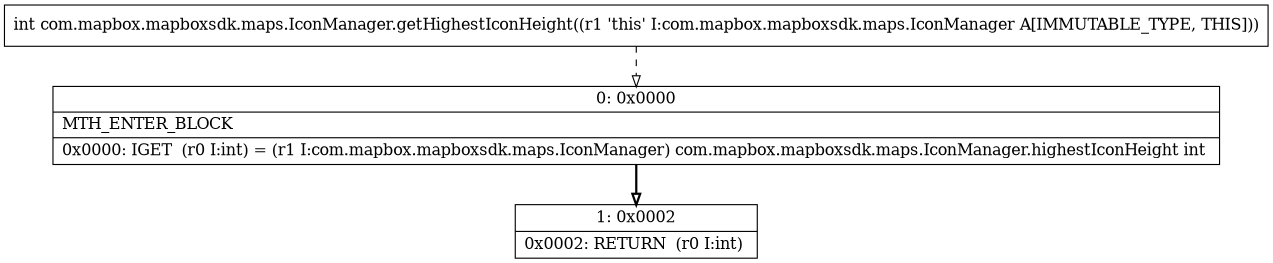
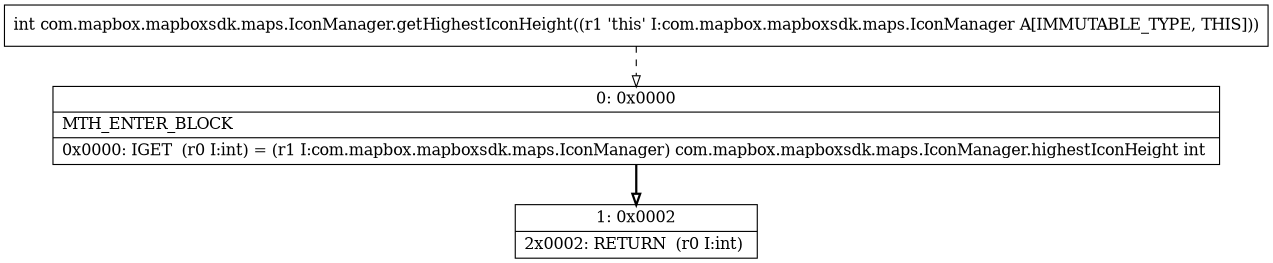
node "1: 0x0002": text "0x0002: RETURN  (r0 I:int)" -> "2x0002: RETURN  (r0 I:int)"
